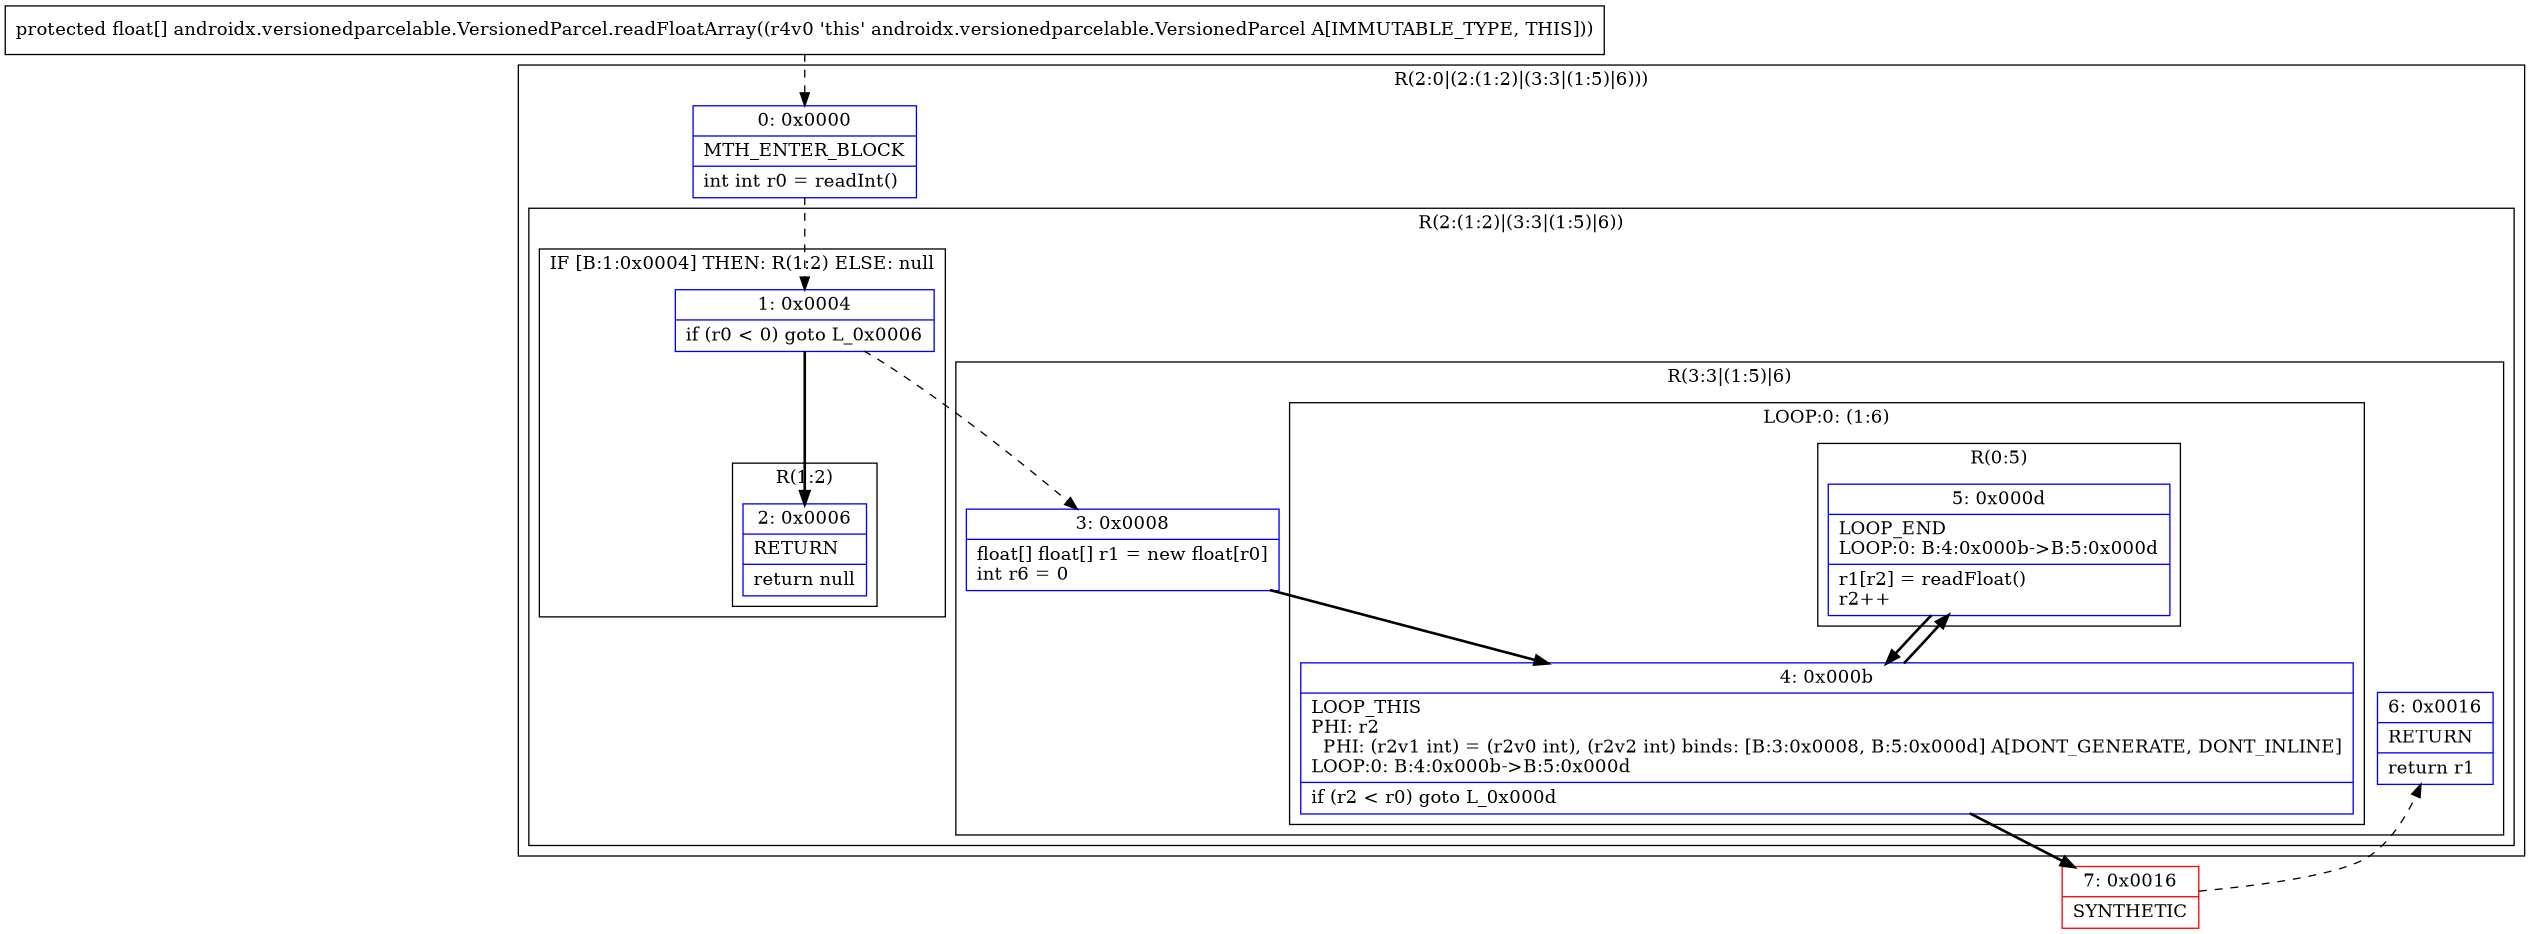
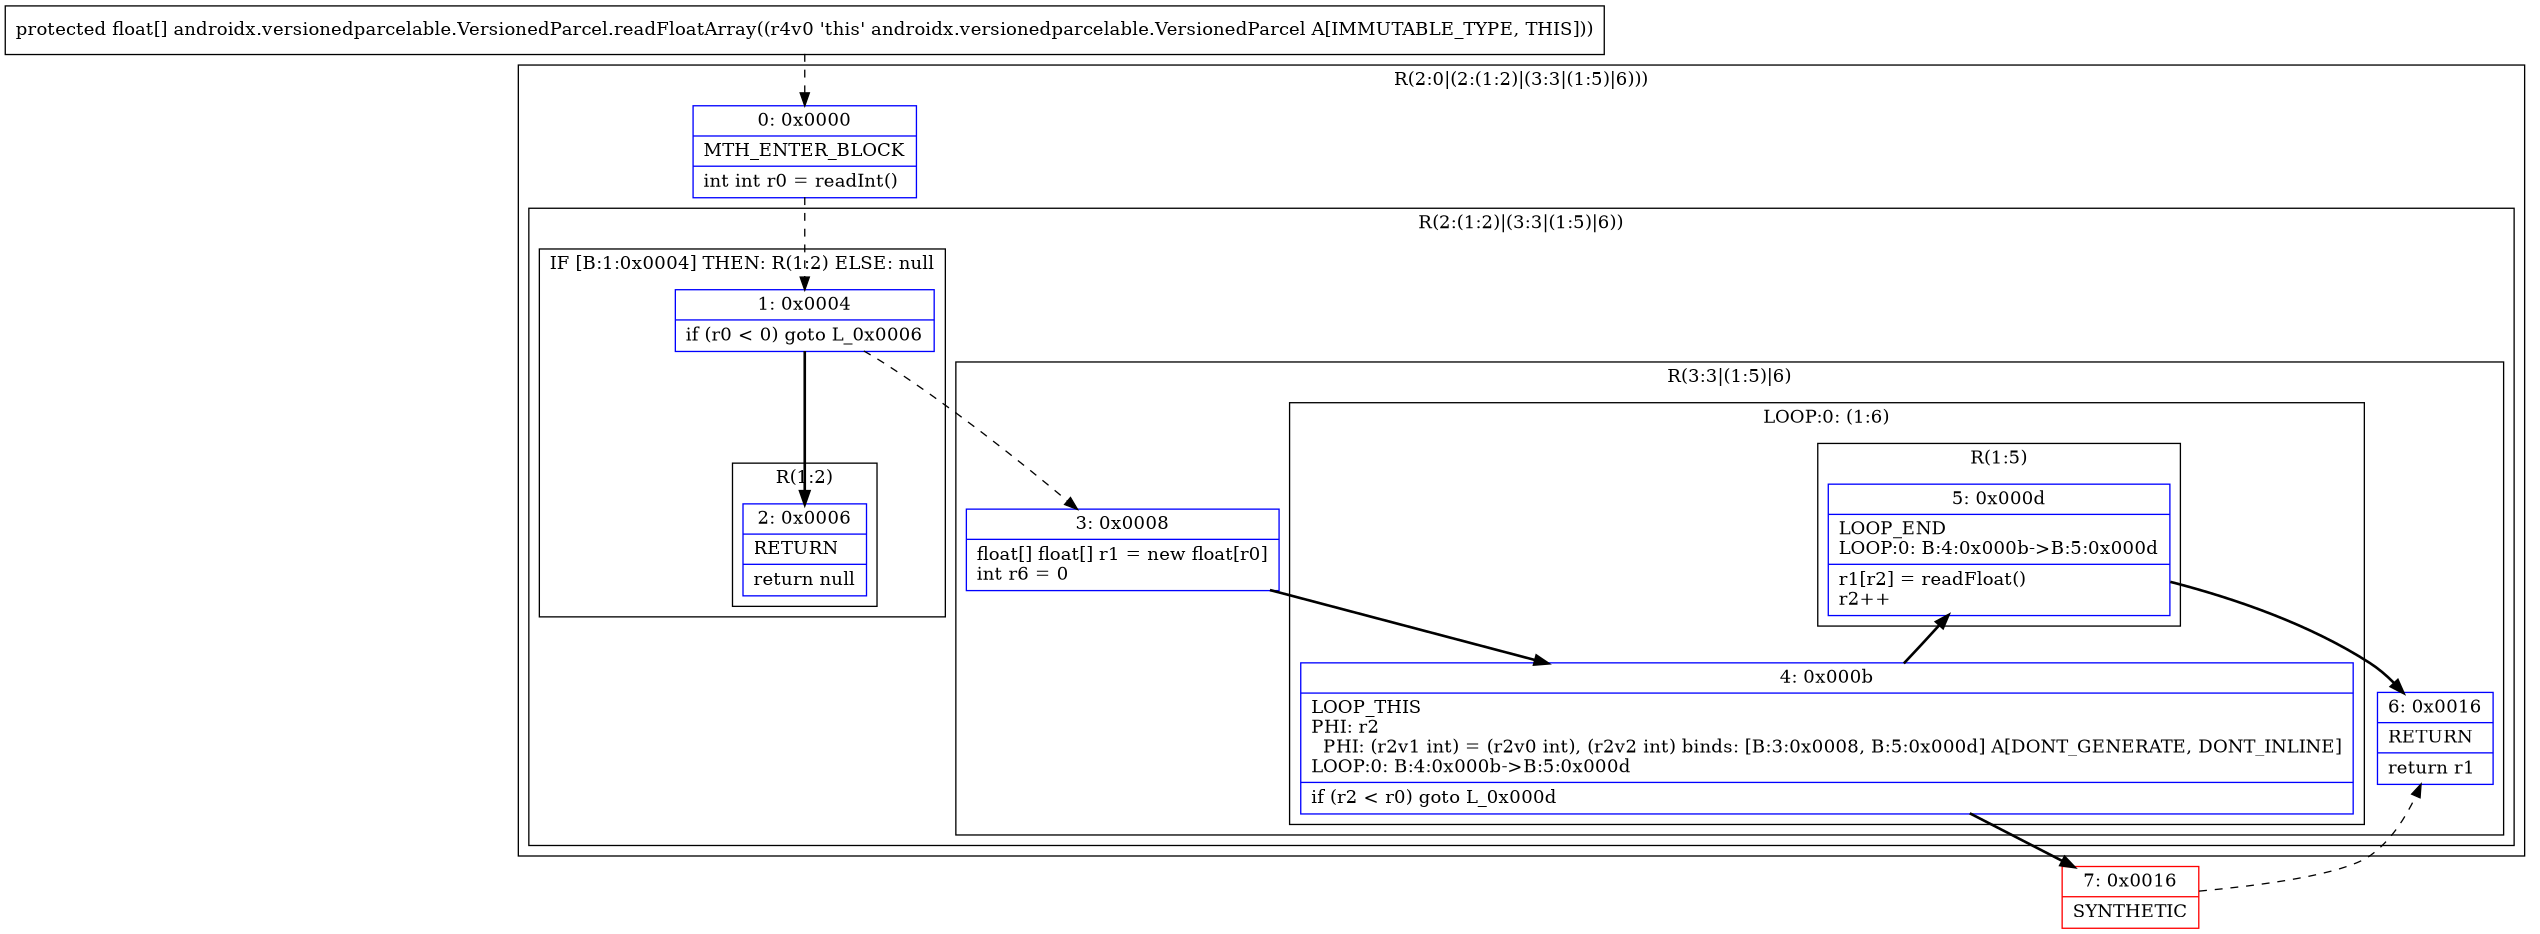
cluster "R(0:5)": label "R(0:5)" -> "R(1:5)"
edge "5: 0x000d" -> "4: 0x000b": now "5: 0x000d" -> "6: 0x0016"
